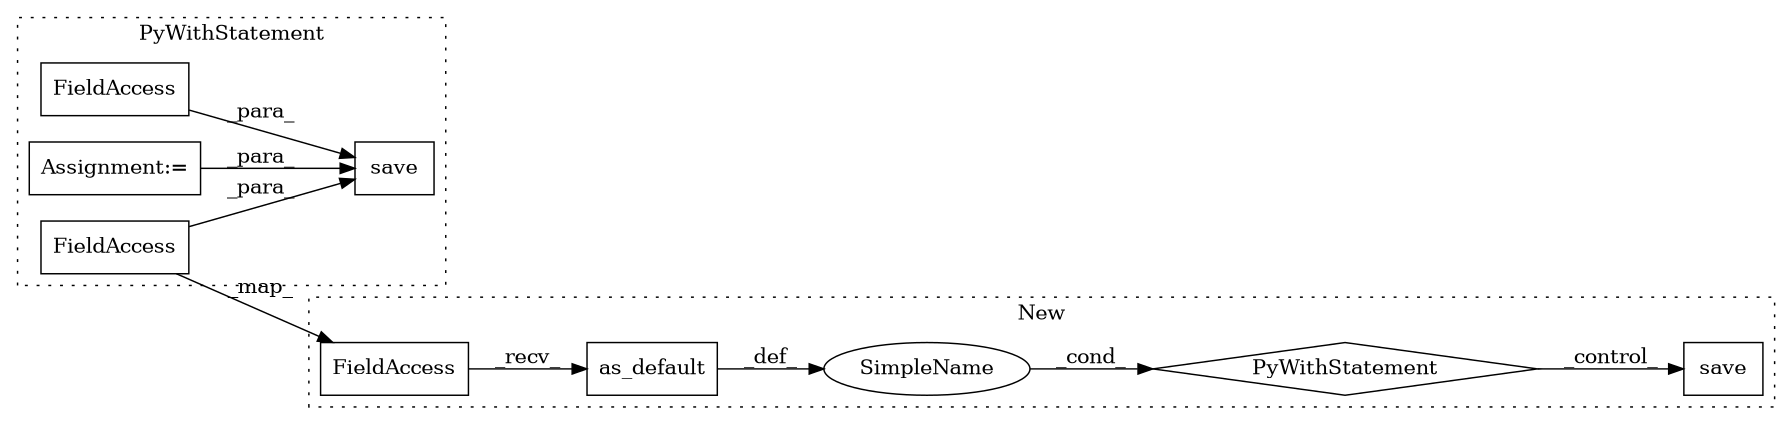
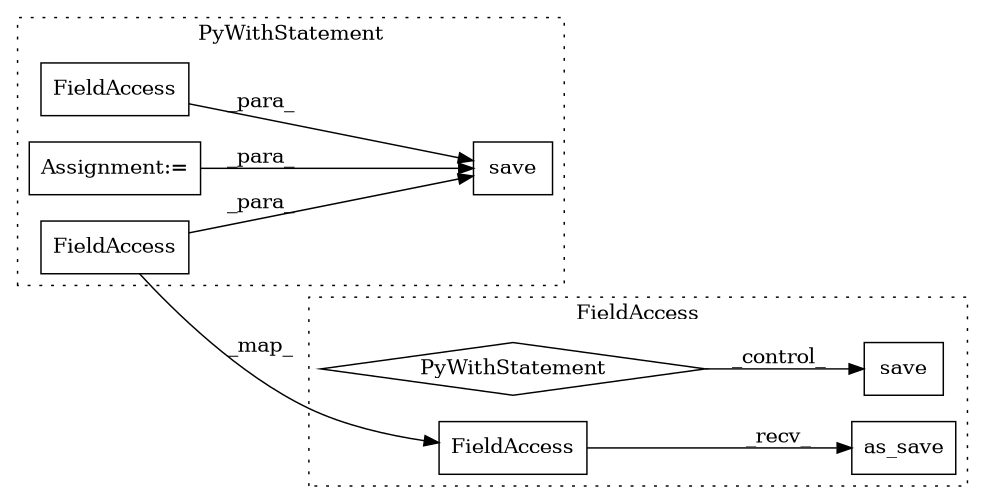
cluster "New": label "New" -> "FieldAccess"
node "as_default": label "as_default" -> "as_save"
node "SimpleName": removed
